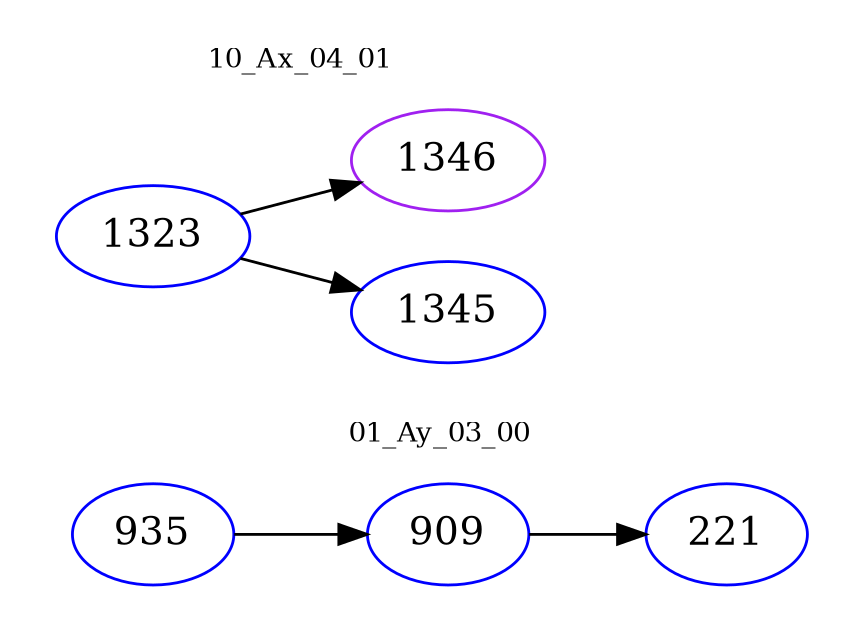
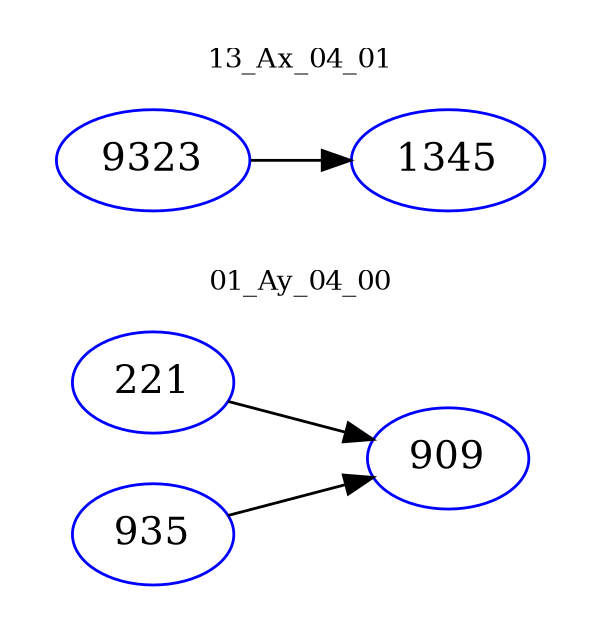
cluster "10_Ax_04_01": label "10_Ax_04_01" -> "13_Ax_04_01"
node "1346": removed
node "1323": label "1323" -> "9323"
cluster "01_Ay_03_00": label "01_Ay_03_00" -> "01_Ay_04_00"
edge "909" -> "221": reversed
